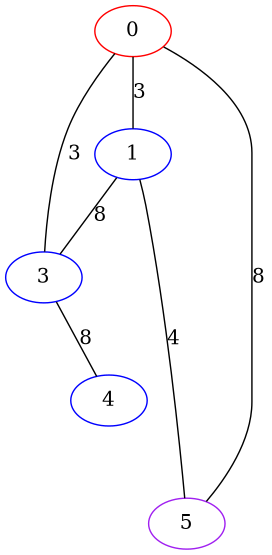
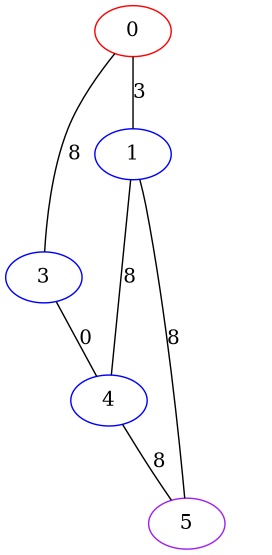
edge "0" -- "3": label "3" -> "8"
edge "1" -- "3": now "1" -- "4"
edge "0" -- "5": now "4" -- "5"
edge "3" -- "4": label "8" -> "0"
edge "1" -- "5": label "4" -> "8"
